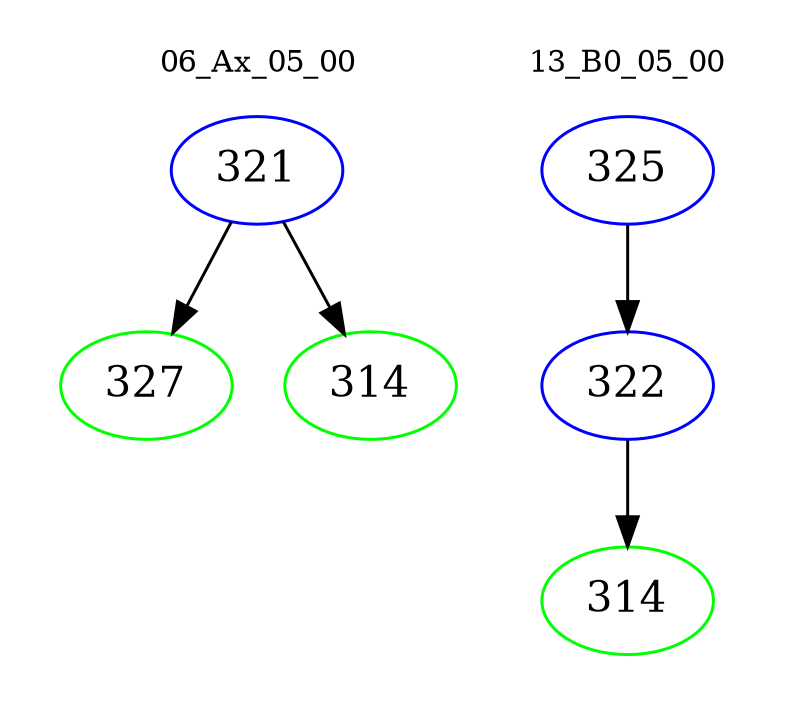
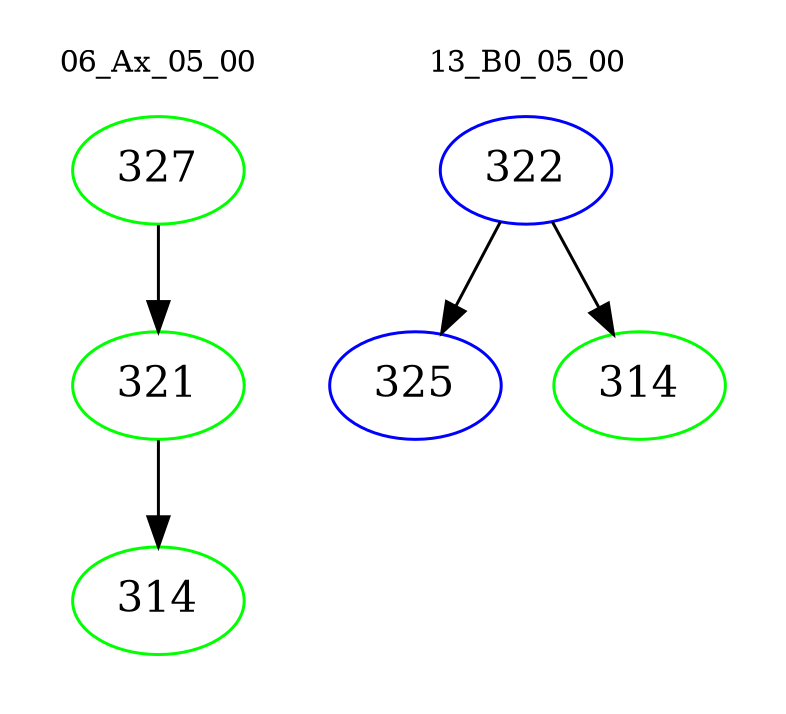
node "321": color blue -> green
edge "325" -> "322": reversed
edge "321" -> "327": reversed
